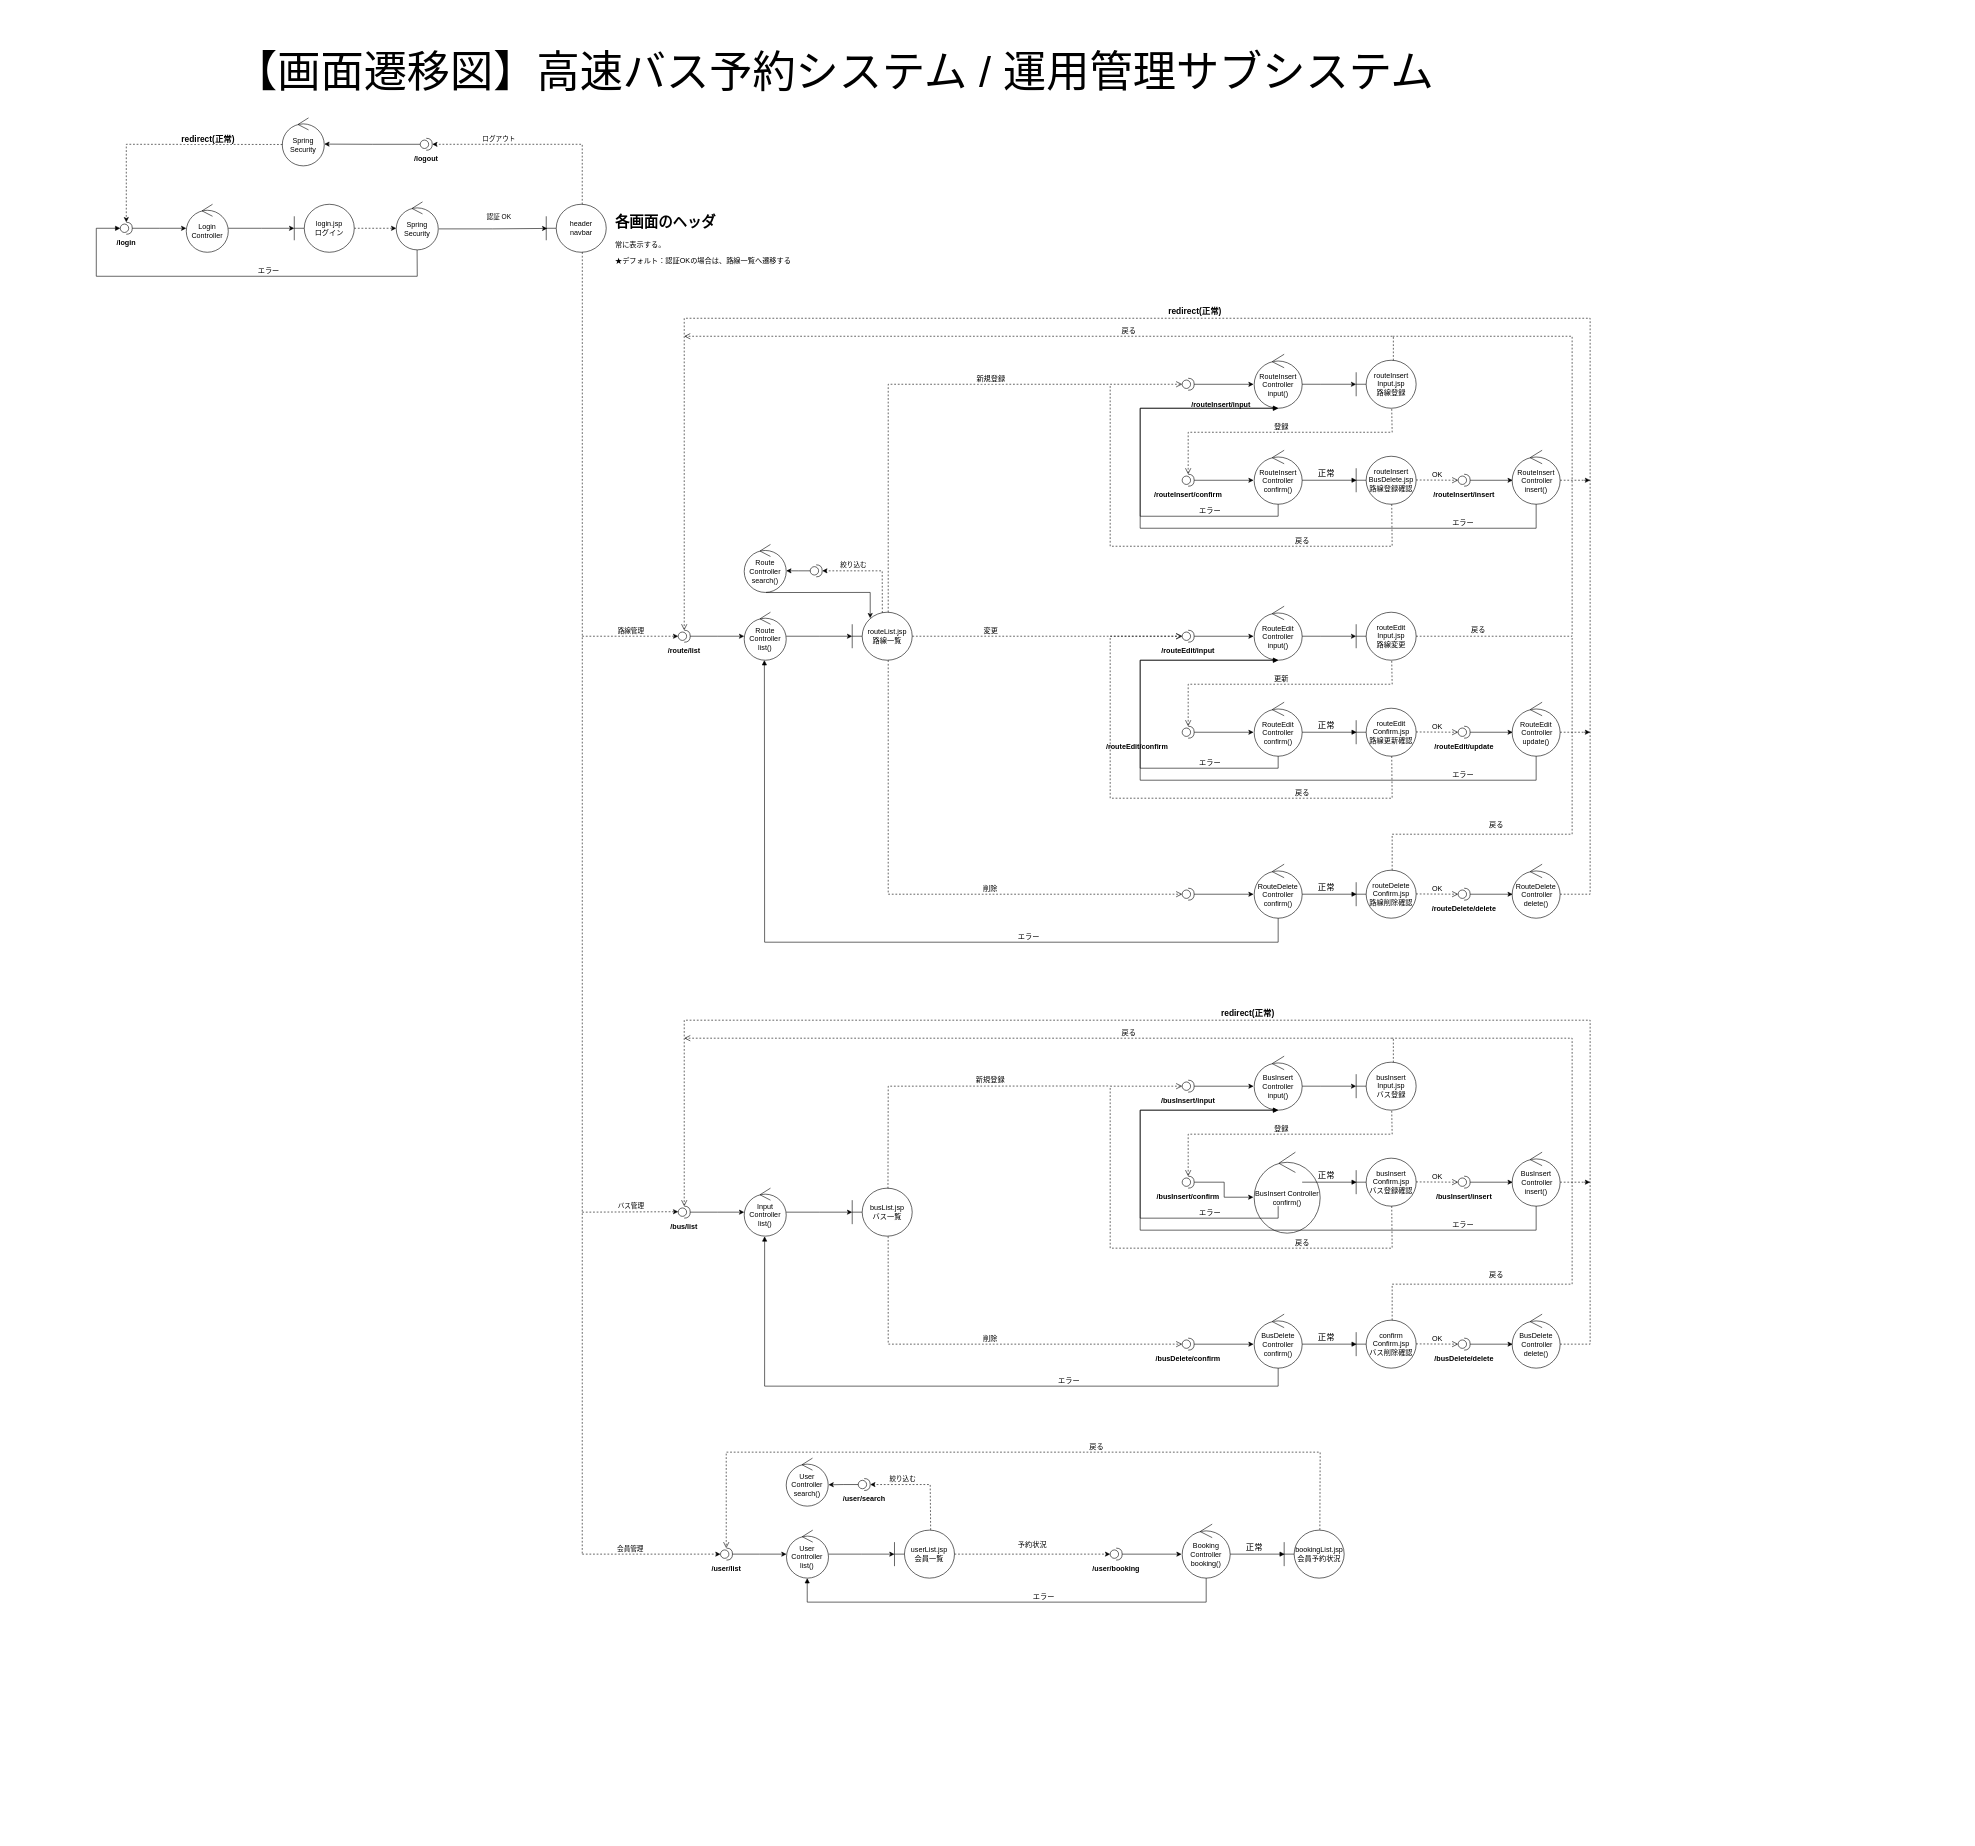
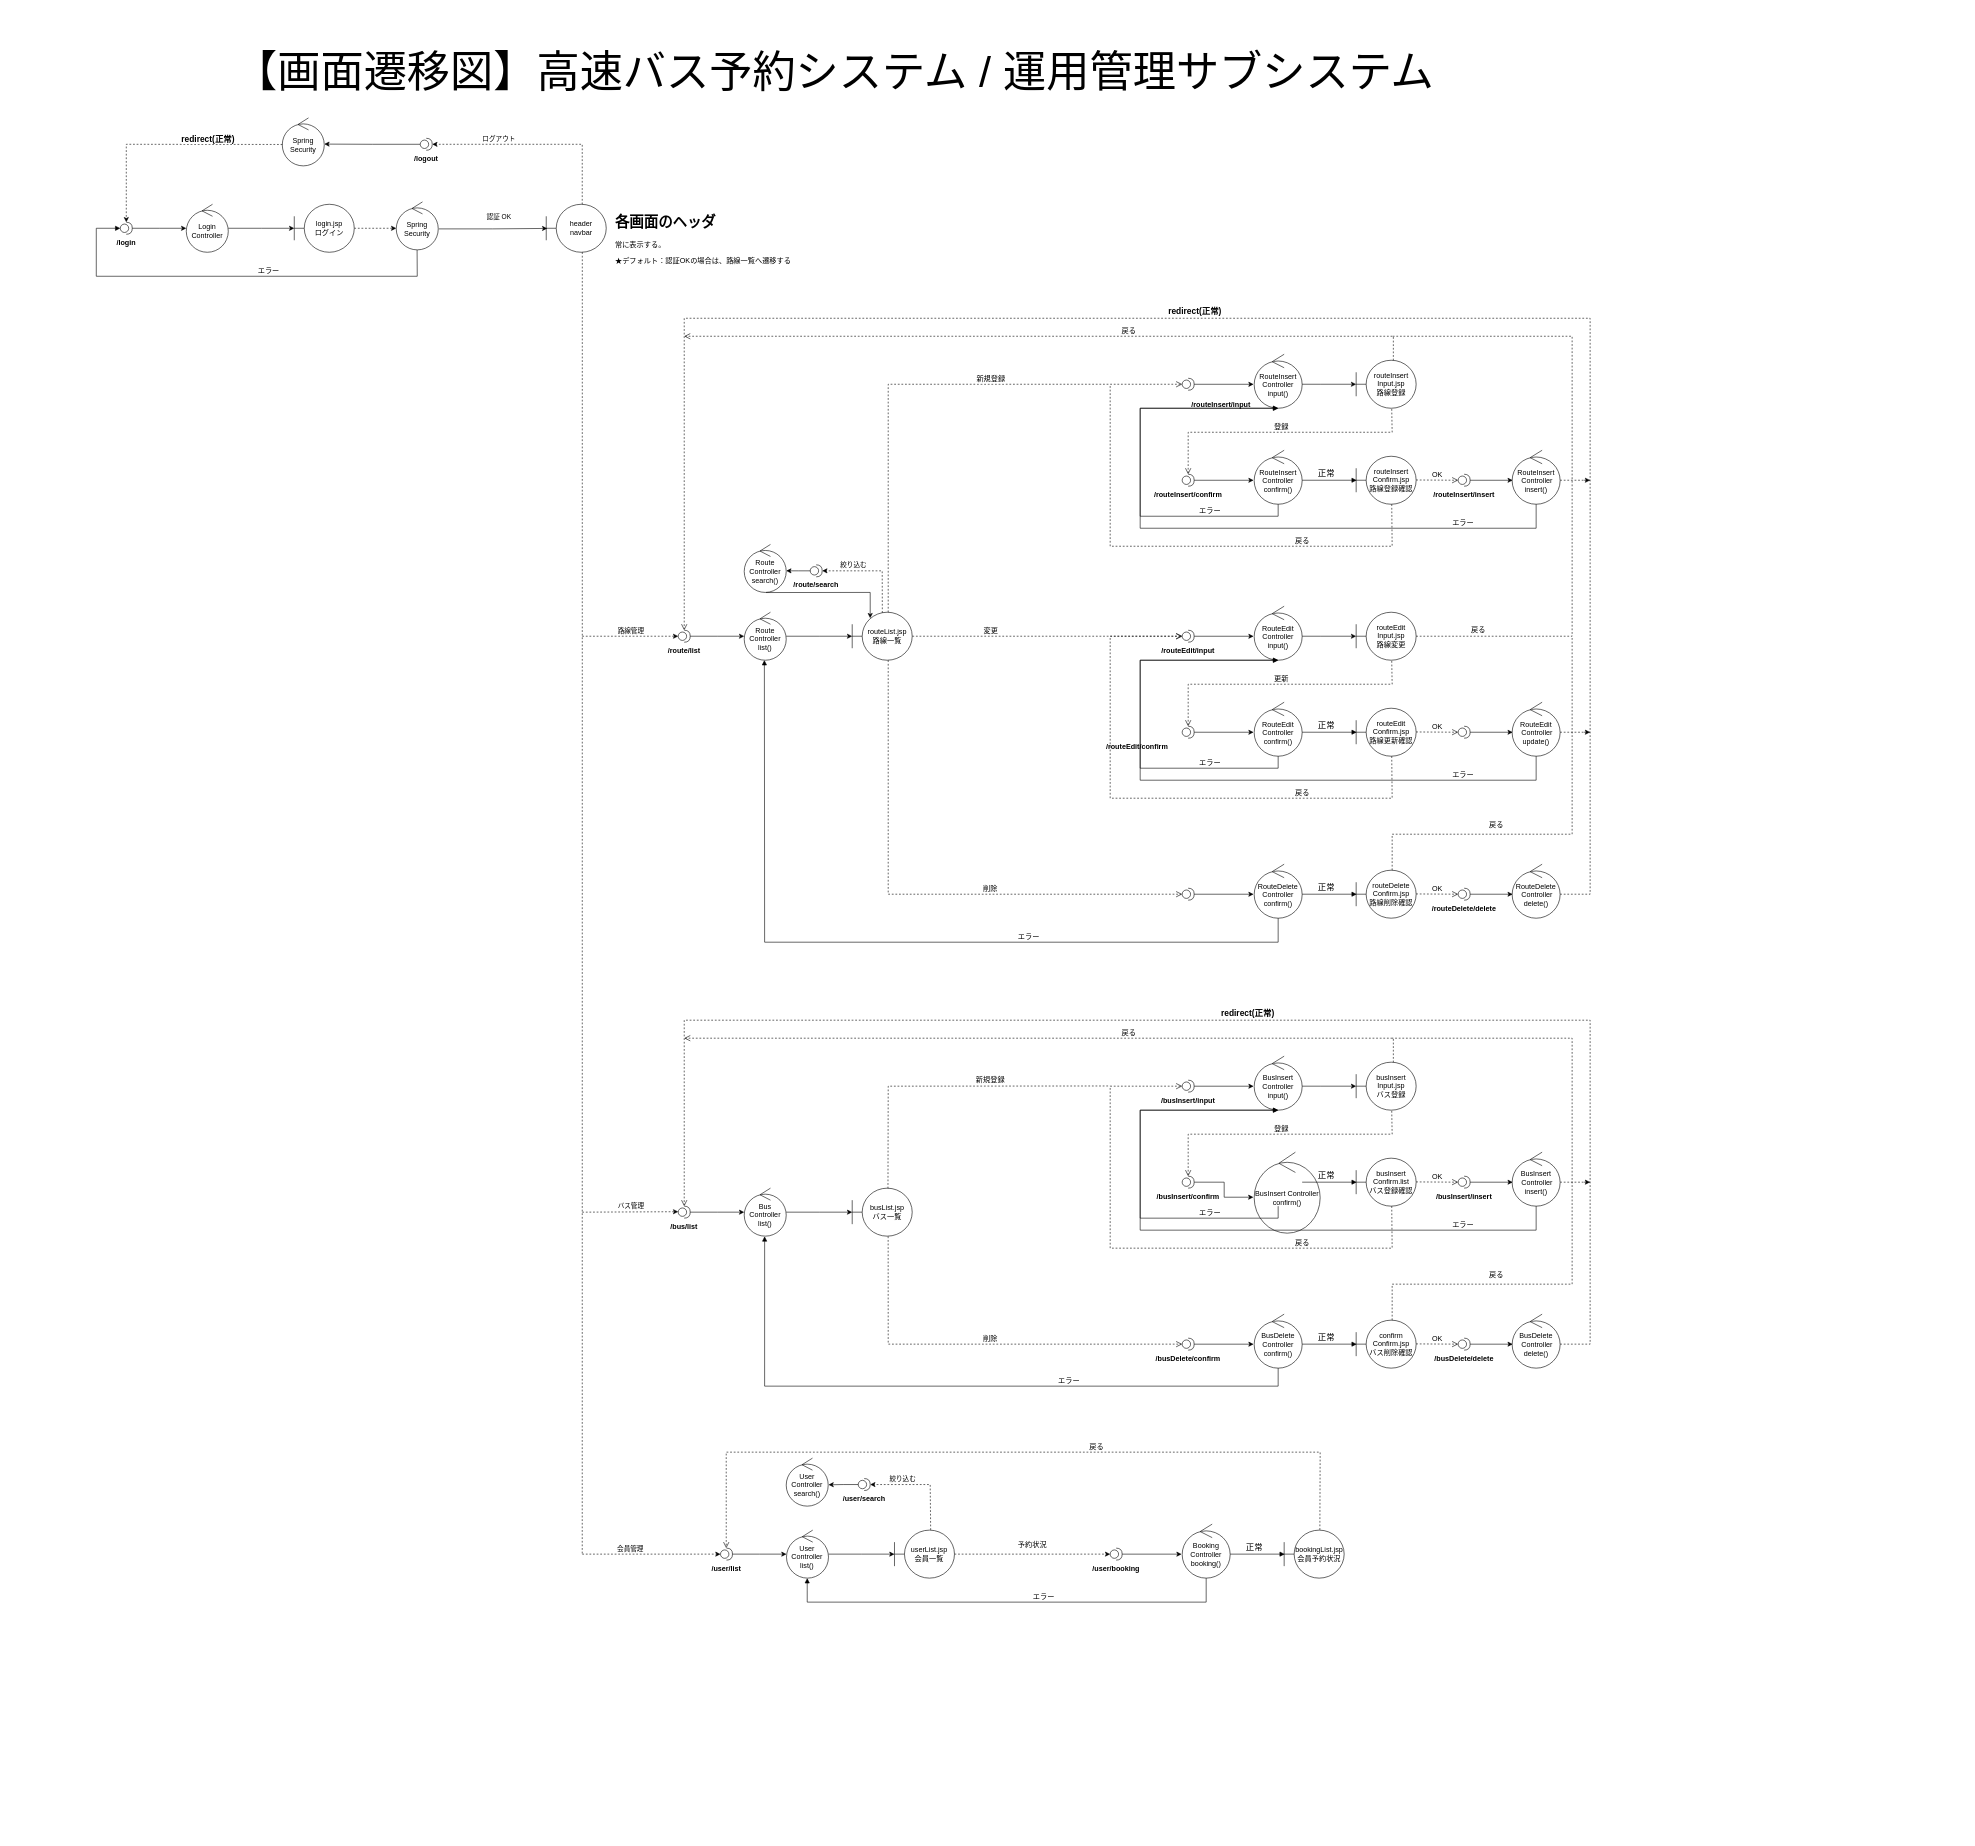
node "routeInsert BusDelete.jsp 路線登録確認": label "routeInsert BusDelete.jsp 路線登録確認" -> "routeInsert Confirm.jsp 路線登録確認"
node "/route/search": added
node "/routeEdit/update": removed
node "busInsert Confirm.jsp バス登録確認": label "busInsert Confirm.jsp バス登録確認" -> "busInsert Confirm.list バス登録確認"
node "Input Controller list()": label "Input Controller list()" -> "Bus Controller list()"
